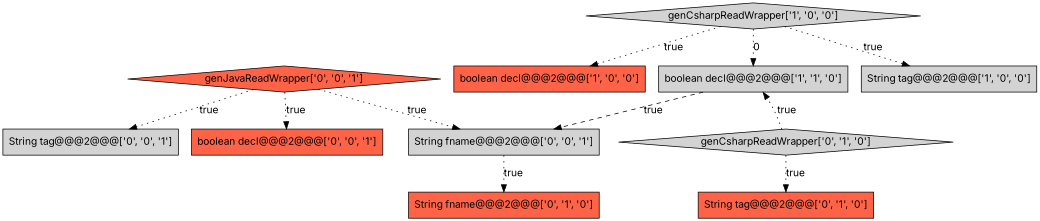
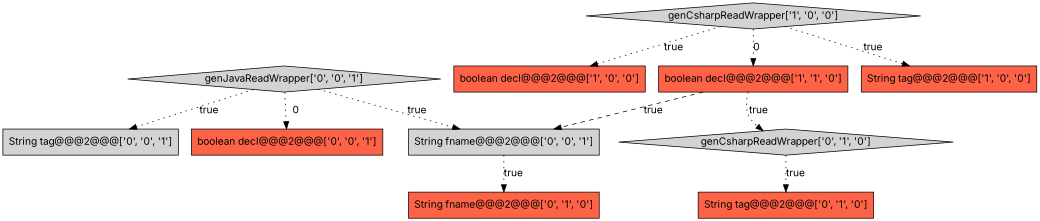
node "genJavaReadWrapper['0', '0', '1']": fillcolor tomato -> lightgray
node "boolean decl@@@2@@@['1', '1', '0']": fillcolor lightgray -> tomato
node "String tag@@@2@@@['1', '0', '0']": fillcolor lightgray -> tomato
edge "genJavaReadWrapper['0', '0', '1']" -> "boolean decl@@@2@@@['0', '0', '1']": label "true" -> "0"
edge "genCsharpReadWrapper['0', '1', '0']" -> "boolean decl@@@2@@@['1', '1', '0']": reversed
